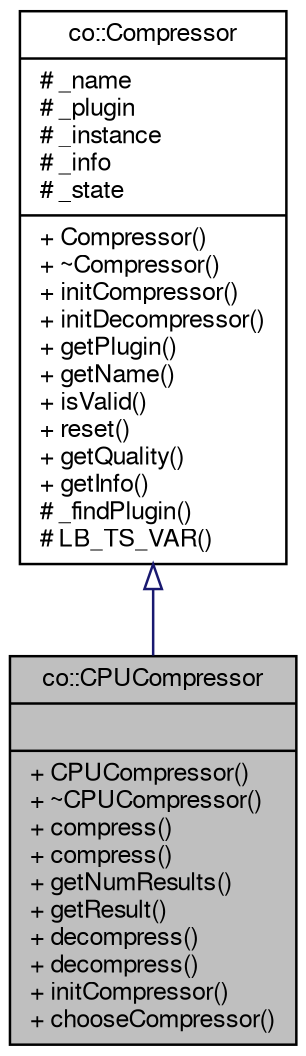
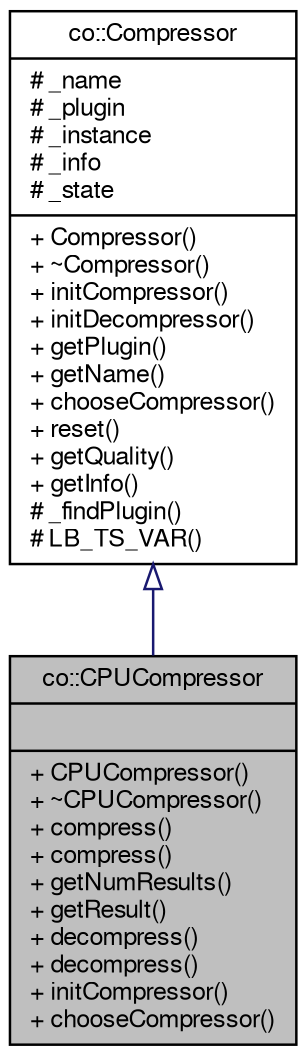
node "co::Compressor": text "+ isValid()" -> "+ chooseCompressor()"
